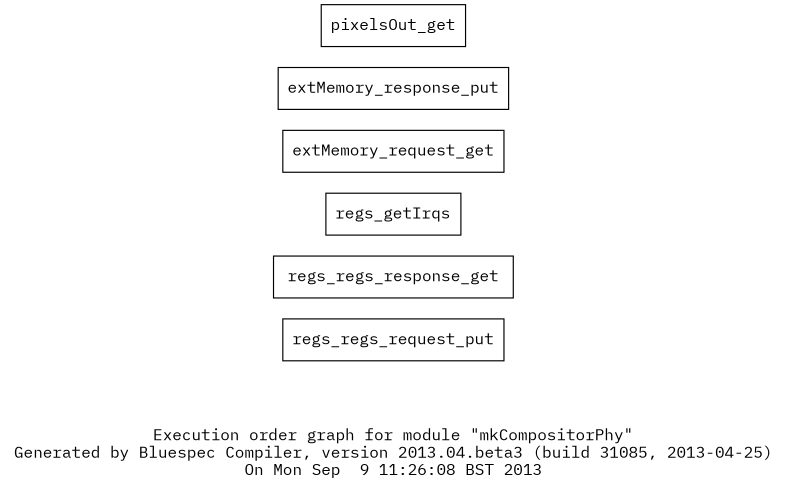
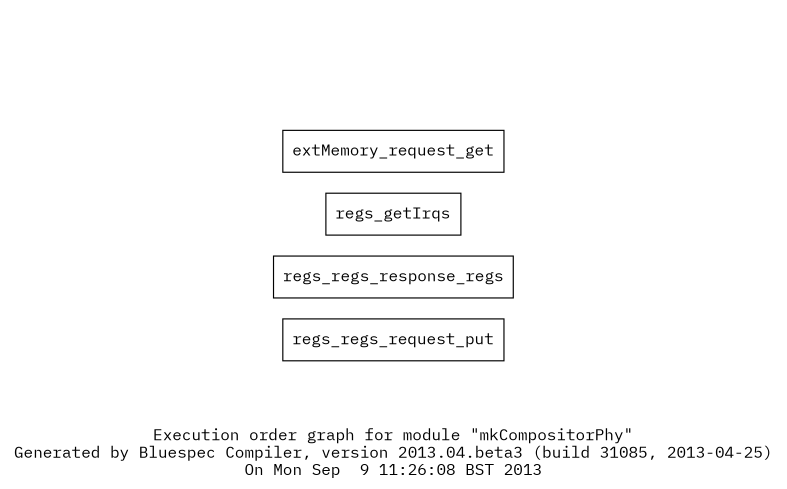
node "pixelsOut_get": removed
node "extMemory_response_put": removed
node "regs_regs_response_get": label "regs_regs_response_get" -> "regs_regs_response_regs"
